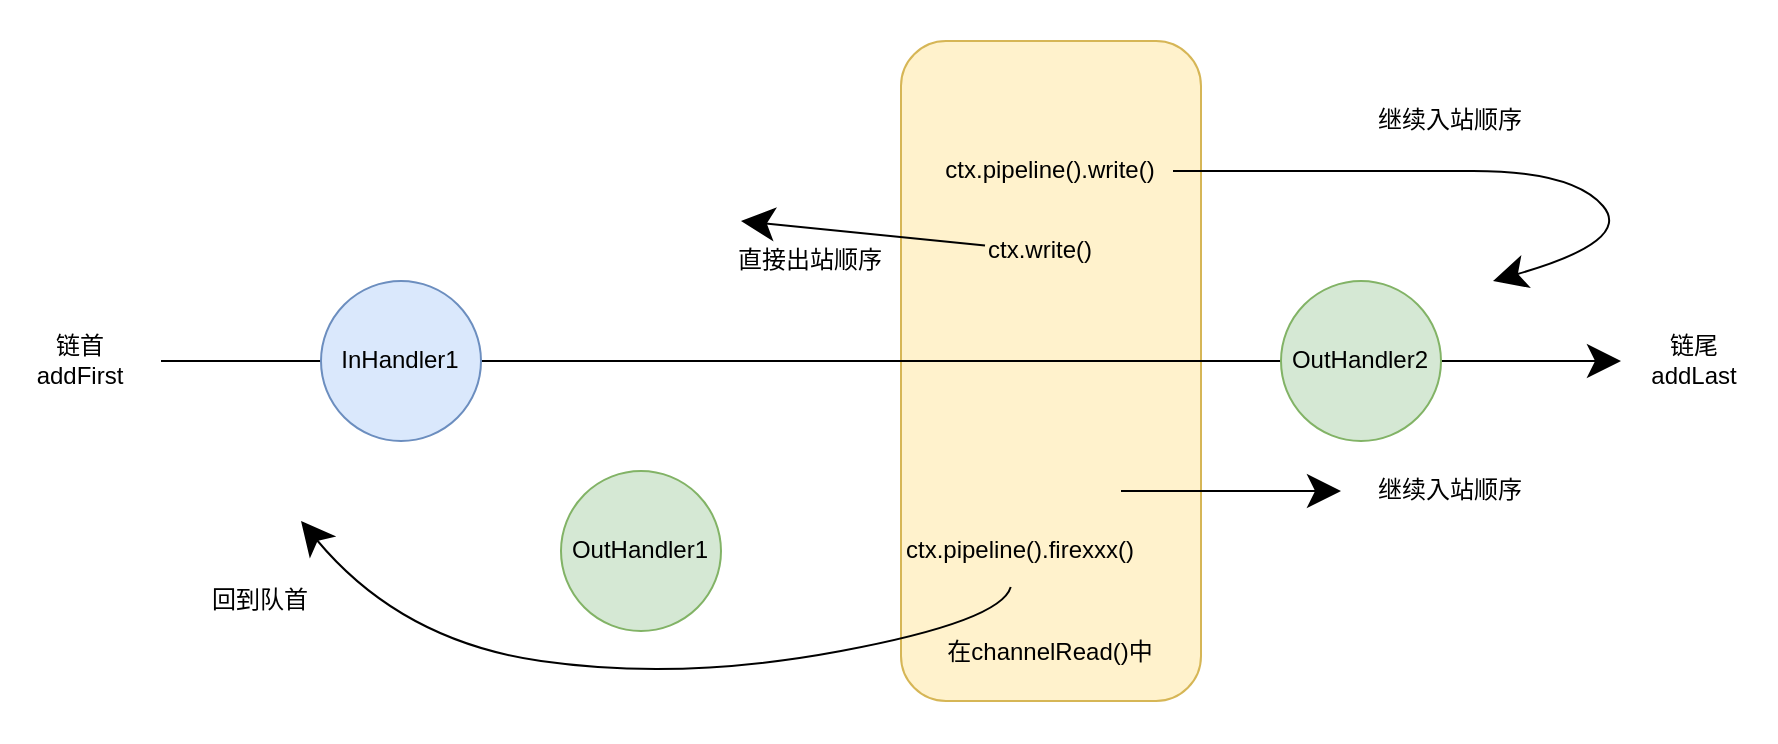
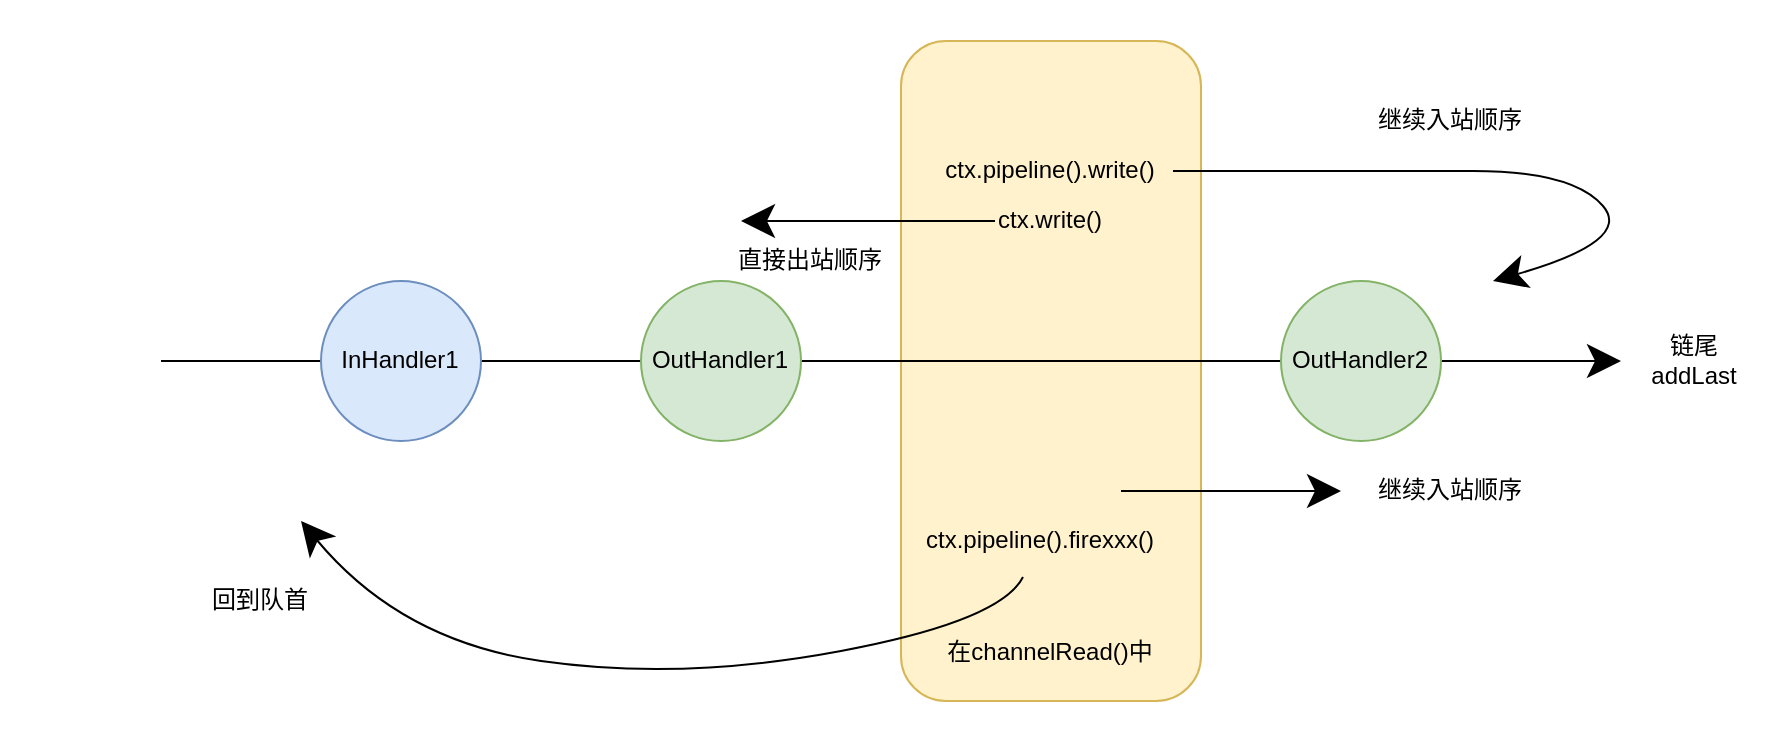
node "ctx.write()": moved (1041, 251) -> (1051, 221)
node "链首addFirst": removed
node "OutHandler1": moved (641, 551) -> (721, 361)
node "ctx.pipeline().firexxx()": moved (1021, 551) -> (1041, 541)
